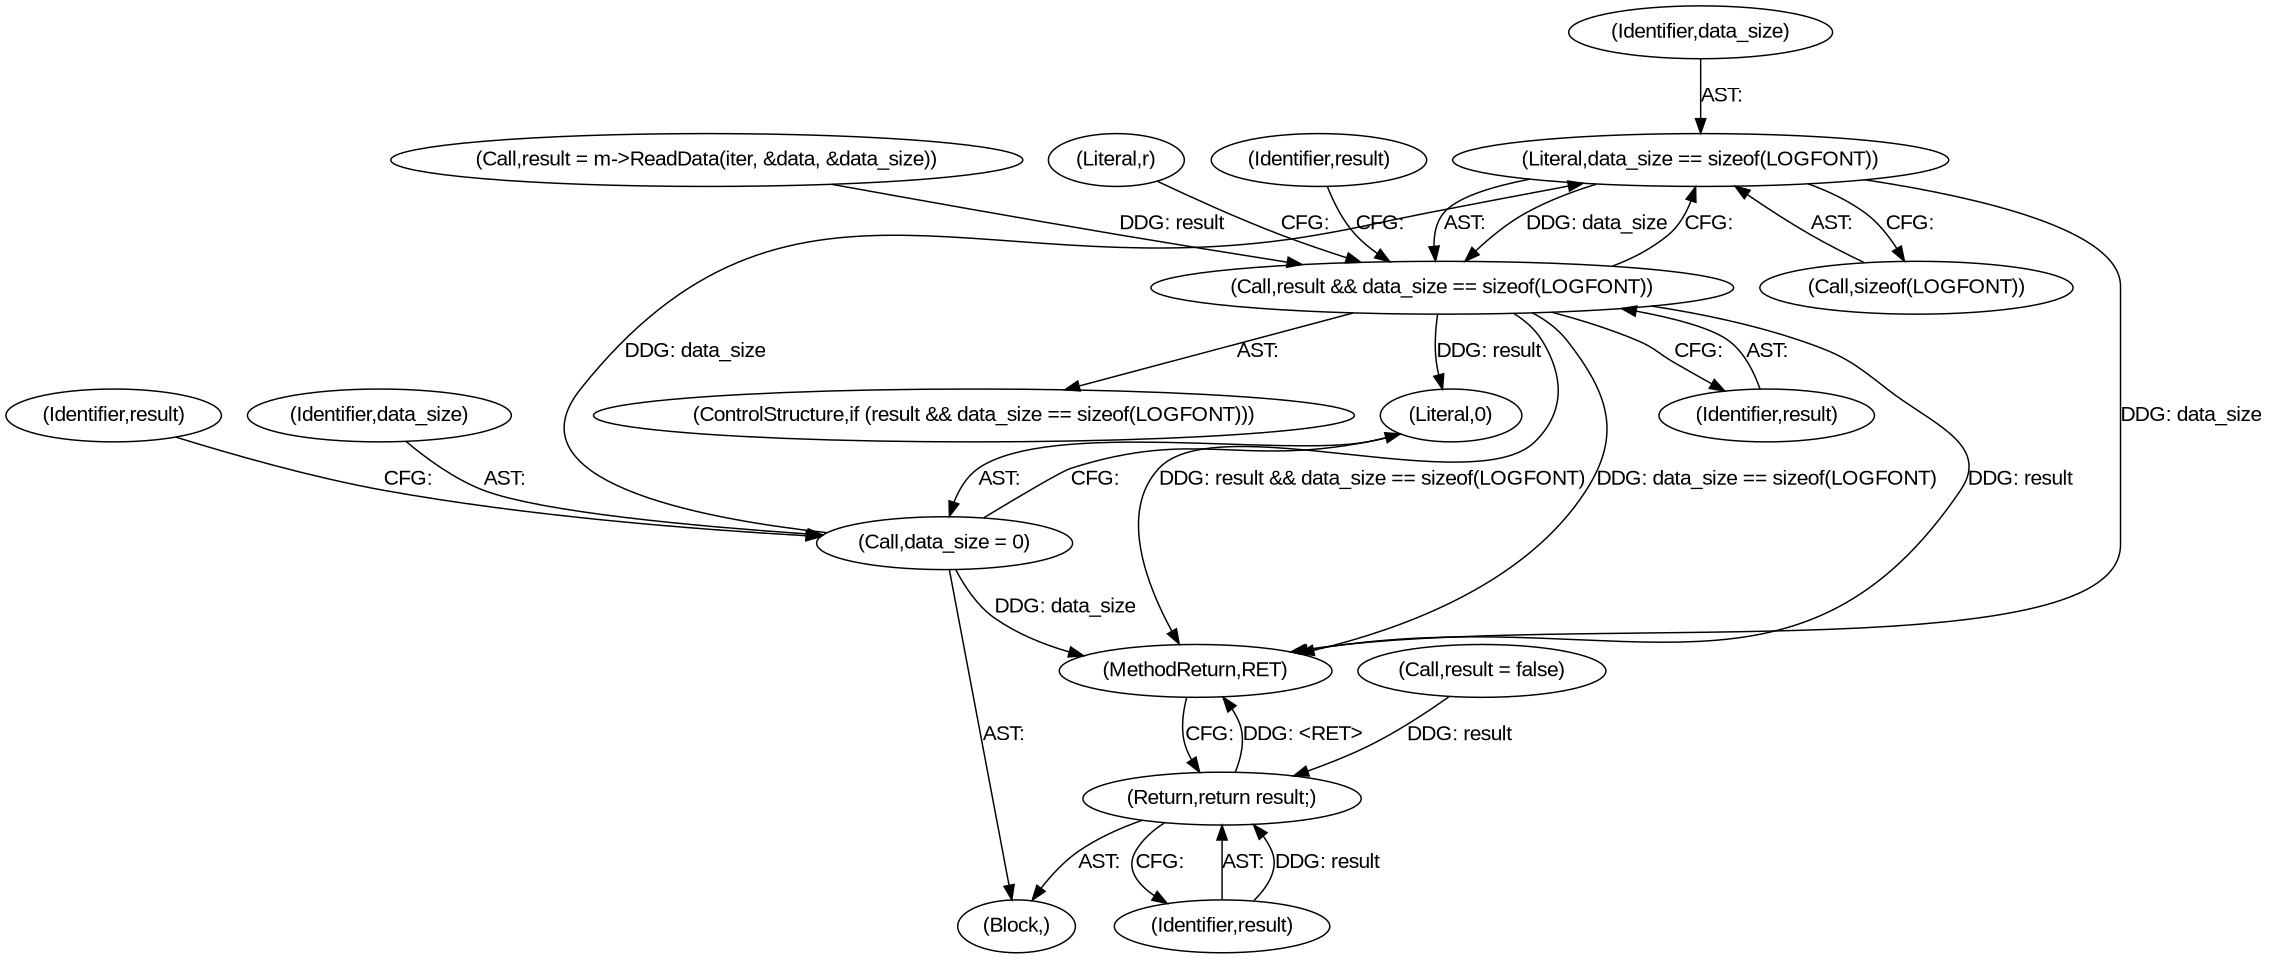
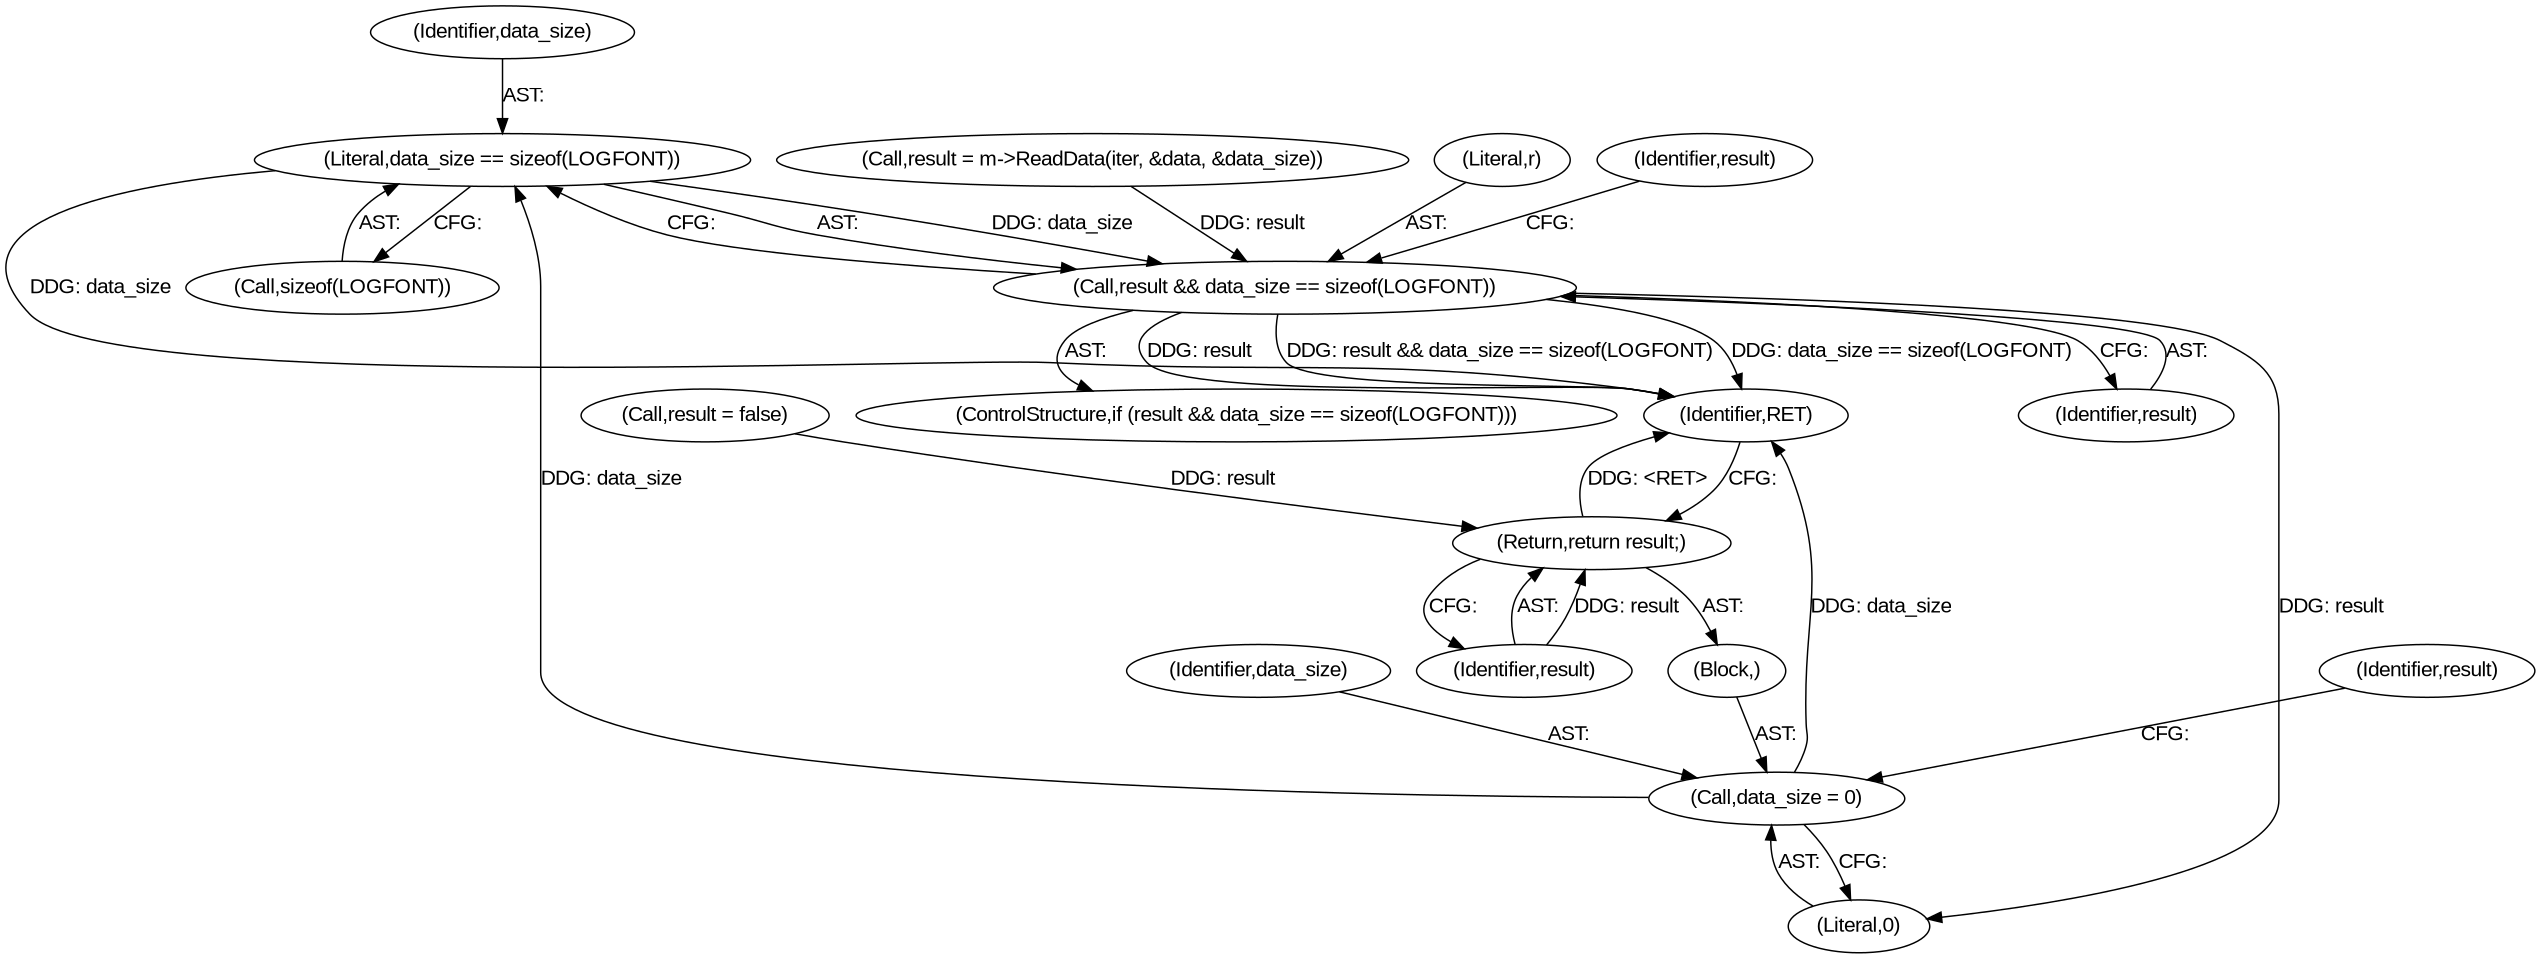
edge "(Literal,r)" -> "(Call,result && data_size == sizeof(LOGFONT))": label "CFG: " -> "AST: "
node "(MethodReturn,RET)": label "(MethodReturn,RET)" -> "(Identifier,RET)"
edge "(Call,data_size = 0)" -> "(Block,)": reversed
